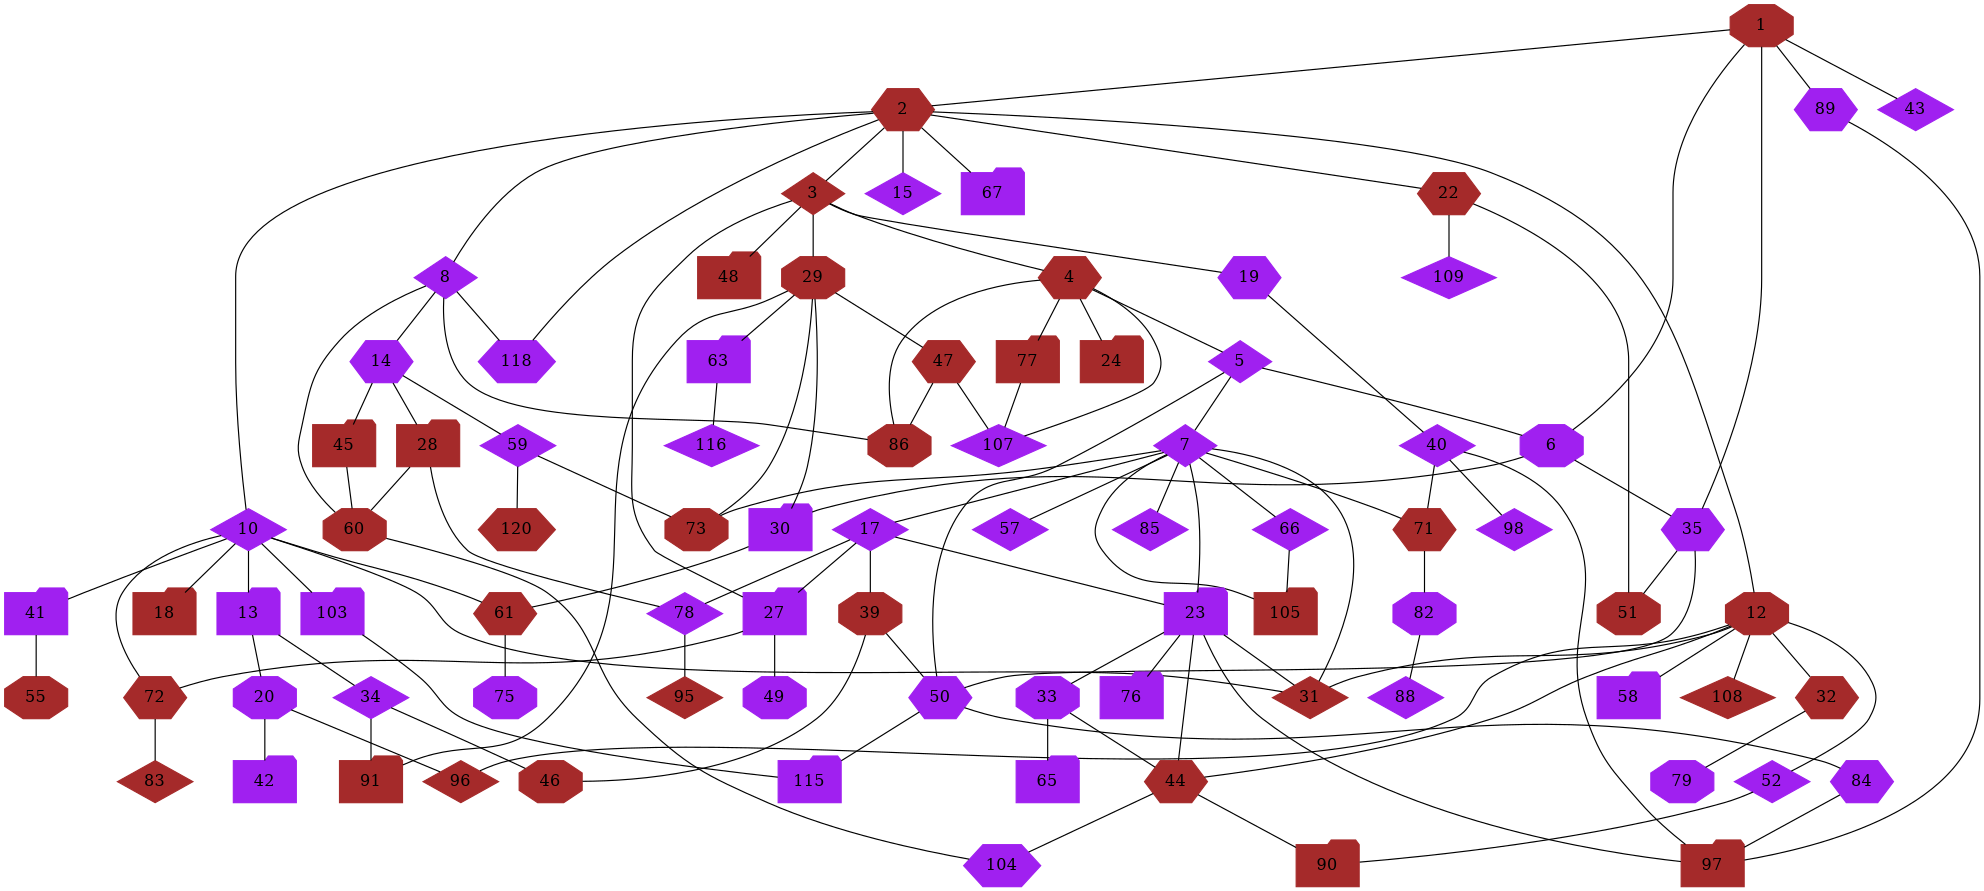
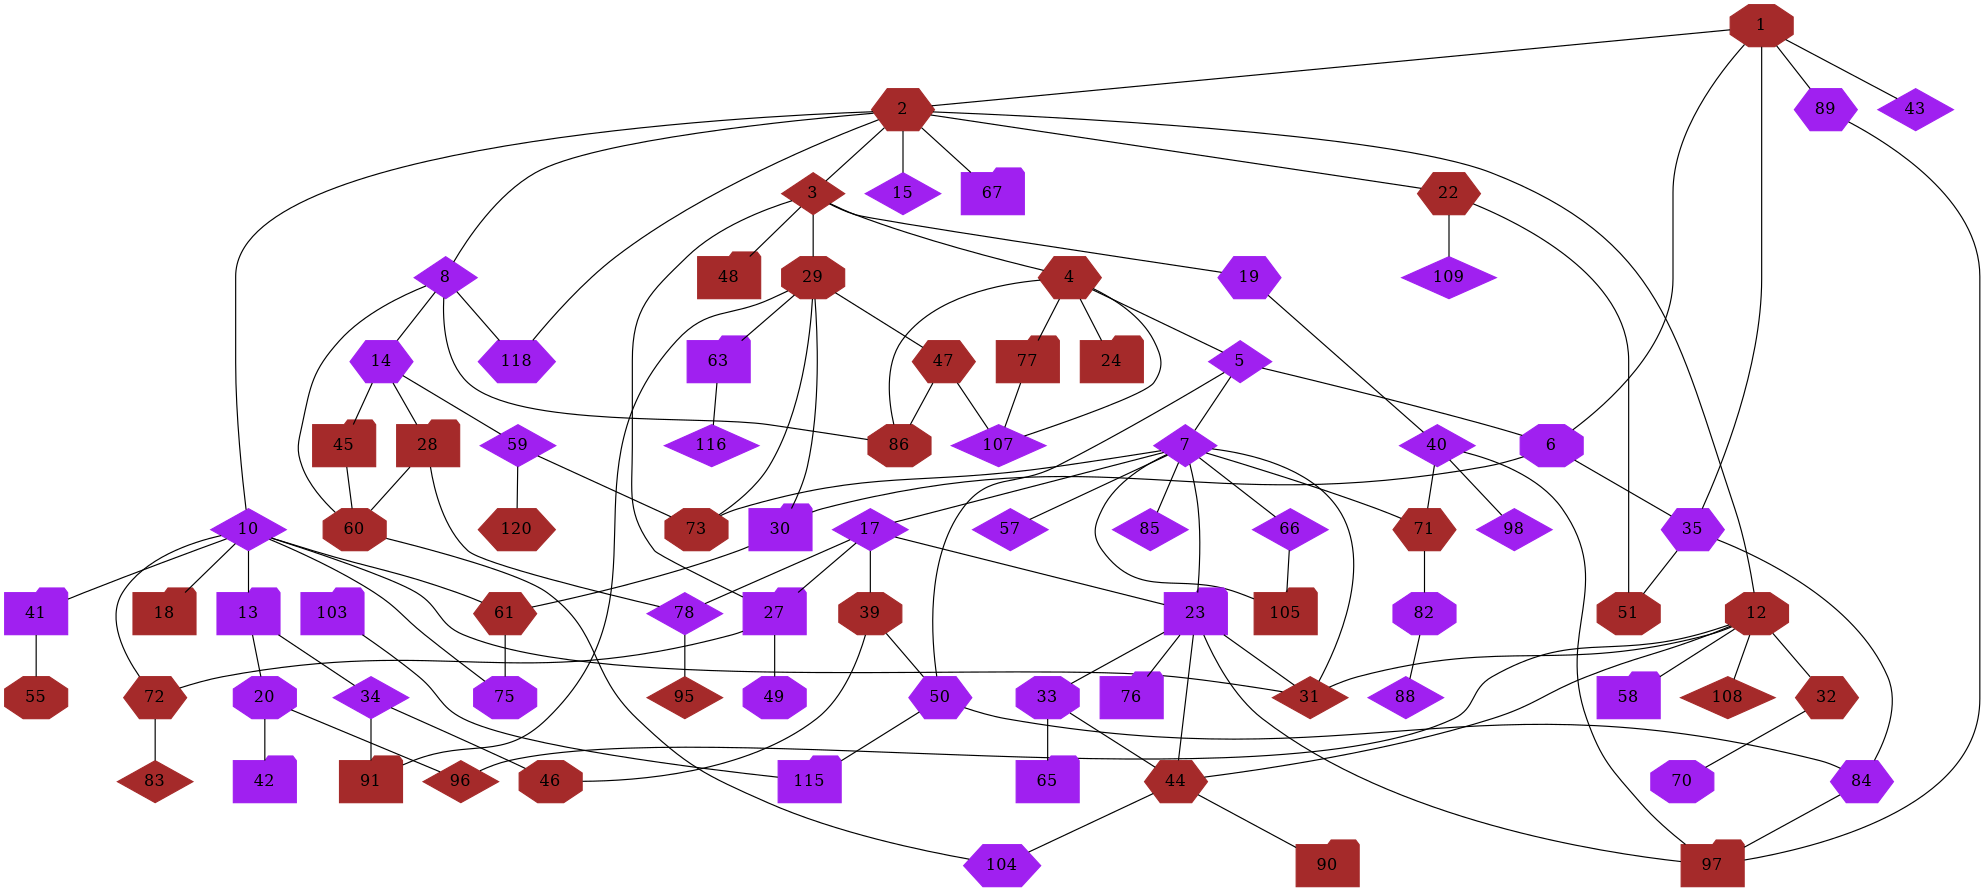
edge "10" -- "103": now "10" -- "75"
edge "35" -- "50": now "35" -- "84"
node "79": label "79" -> "70"
node "52": removed
